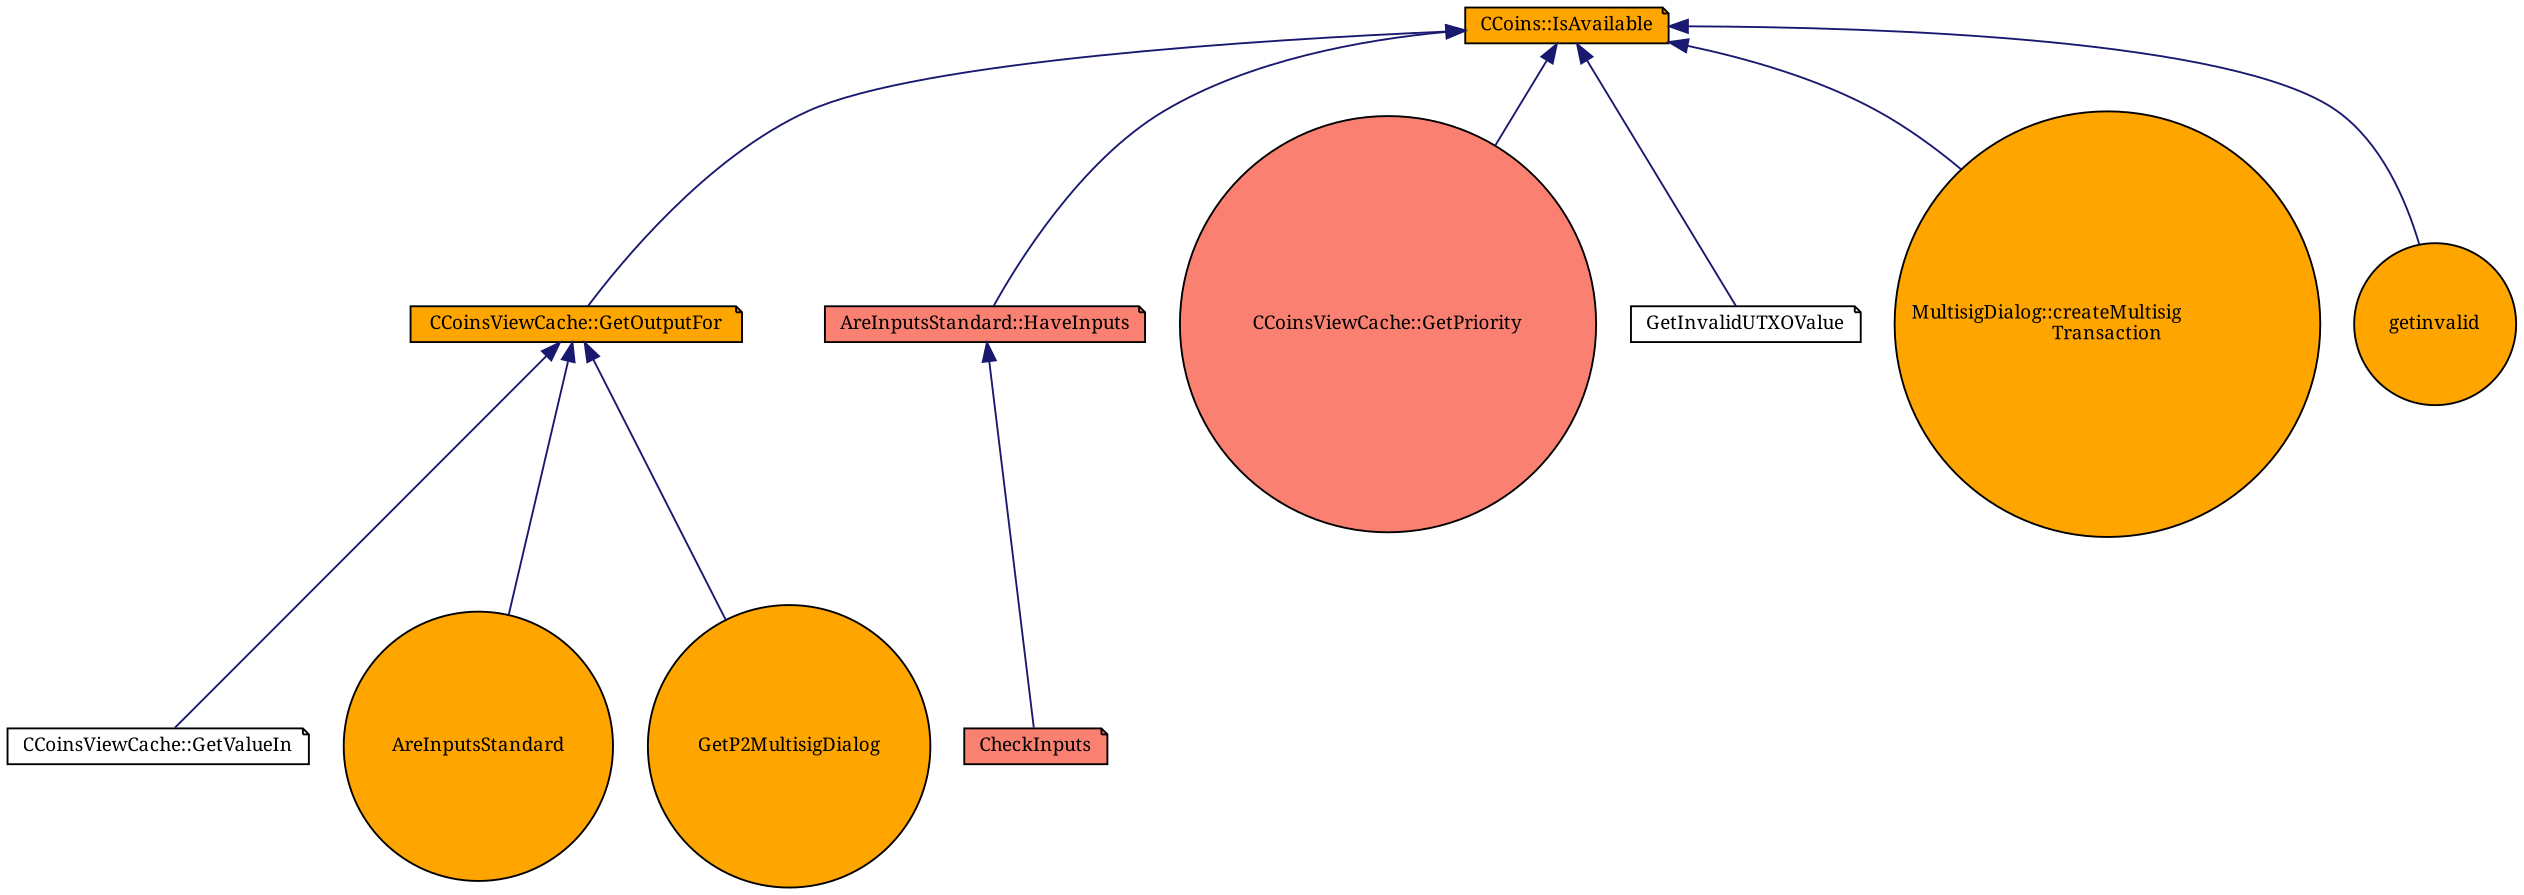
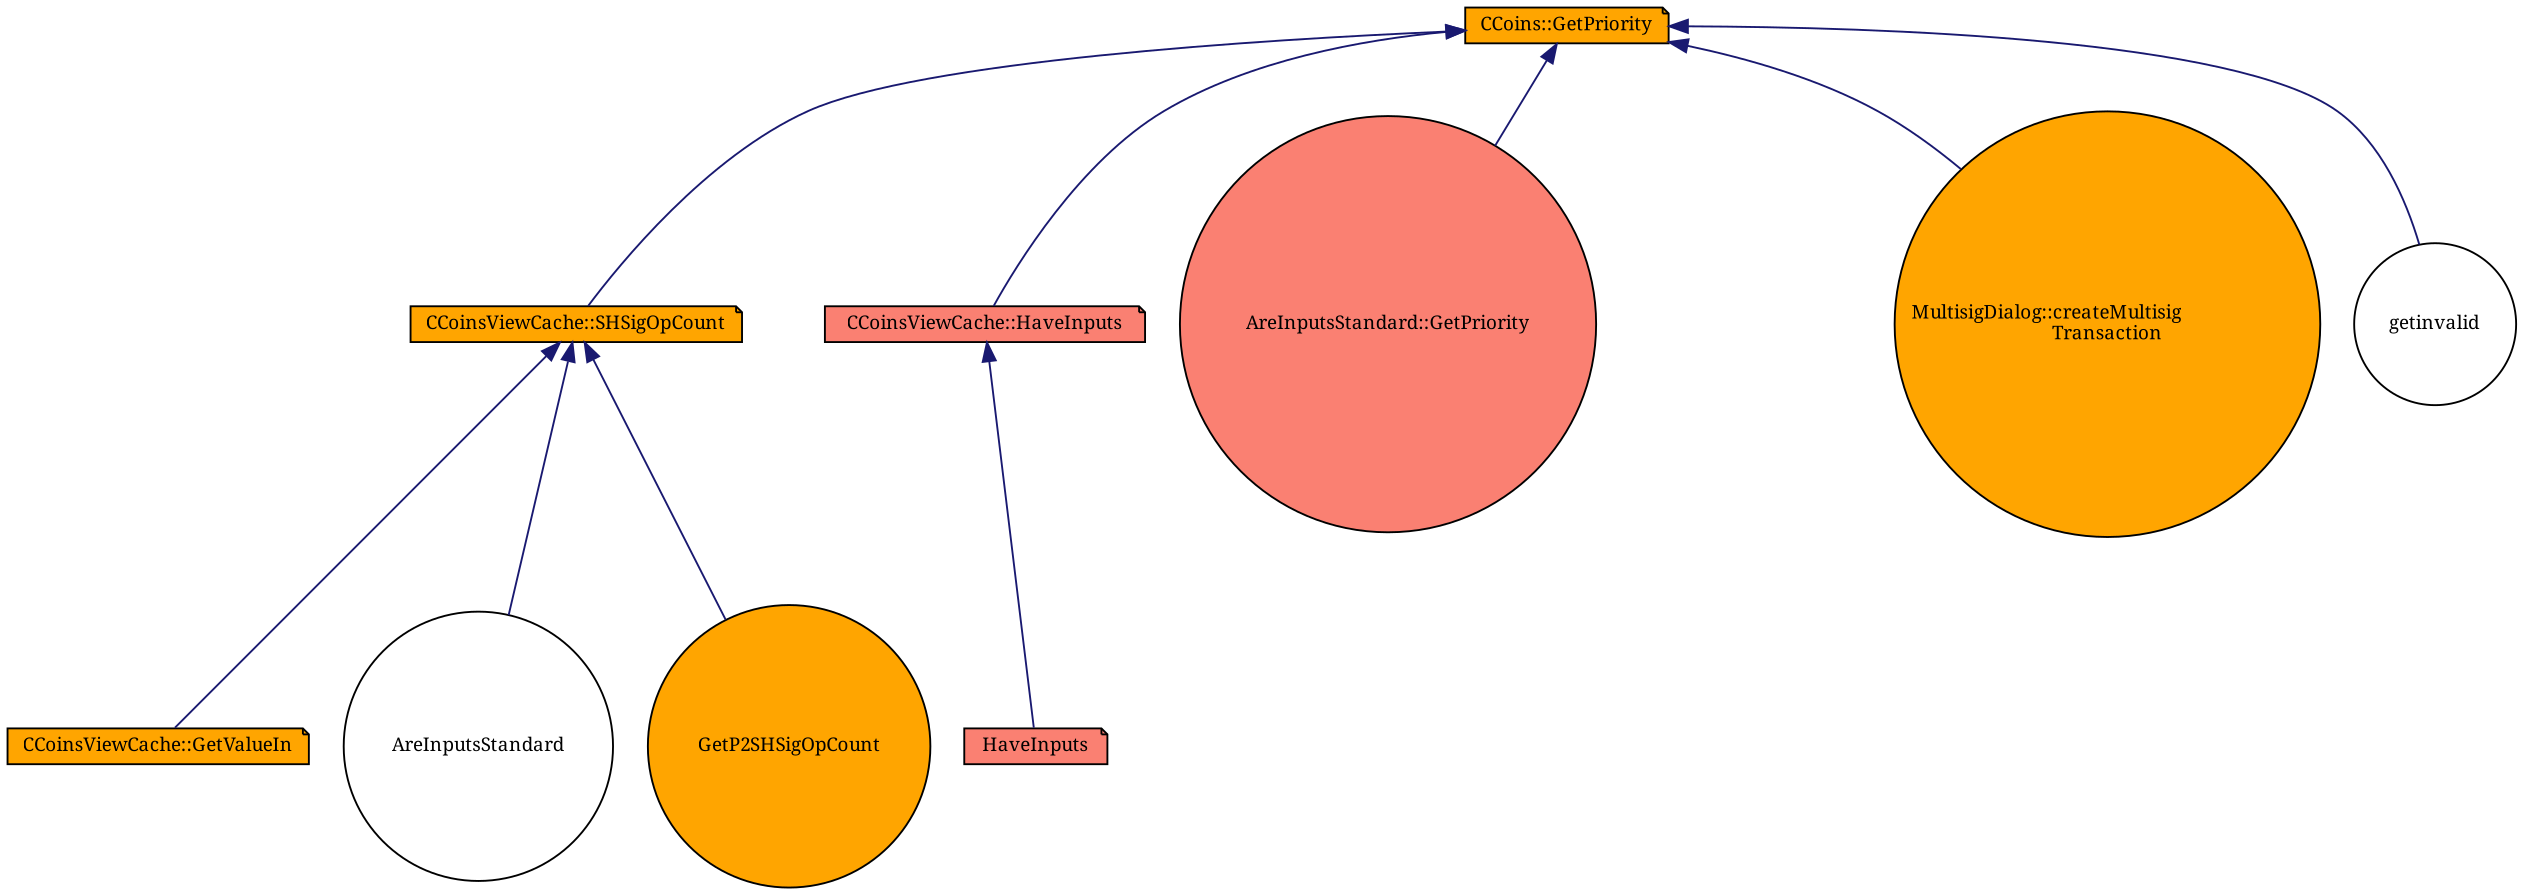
node "CCoins::IsAvailable": label "CCoins::IsAvailable" -> "CCoins::GetPriority"
node "CCoinsViewCache::GetOutputFor": label "CCoinsViewCache::GetOutputFor" -> "CCoinsViewCache::SHSigOpCount"
node "AreInputsStandard::HaveInputs": label "AreInputsStandard::HaveInputs" -> "CCoinsViewCache::HaveInputs"
node "CCoinsViewCache::GetPriority": label "CCoinsViewCache::GetPriority" -> "AreInputsStandard::GetPriority"
node "GetInvalidUTXOValue": removed
node "getinvalid": fillcolor orange -> white
node "CCoinsViewCache::GetValueIn": fillcolor white -> orange
node "AreInputsStandard": fillcolor orange -> white
node "GetP2MultisigDialog": label "GetP2MultisigDialog" -> "GetP2SHSigOpCount"
node "CheckInputs": label "CheckInputs" -> "HaveInputs"
